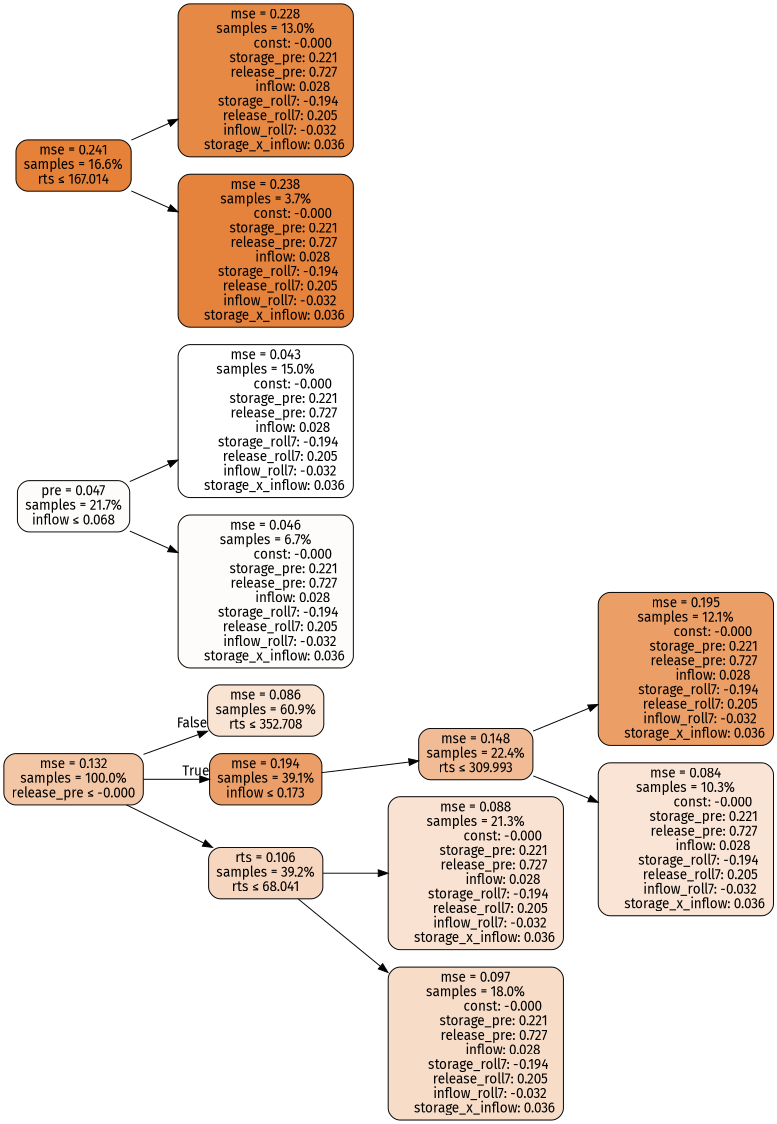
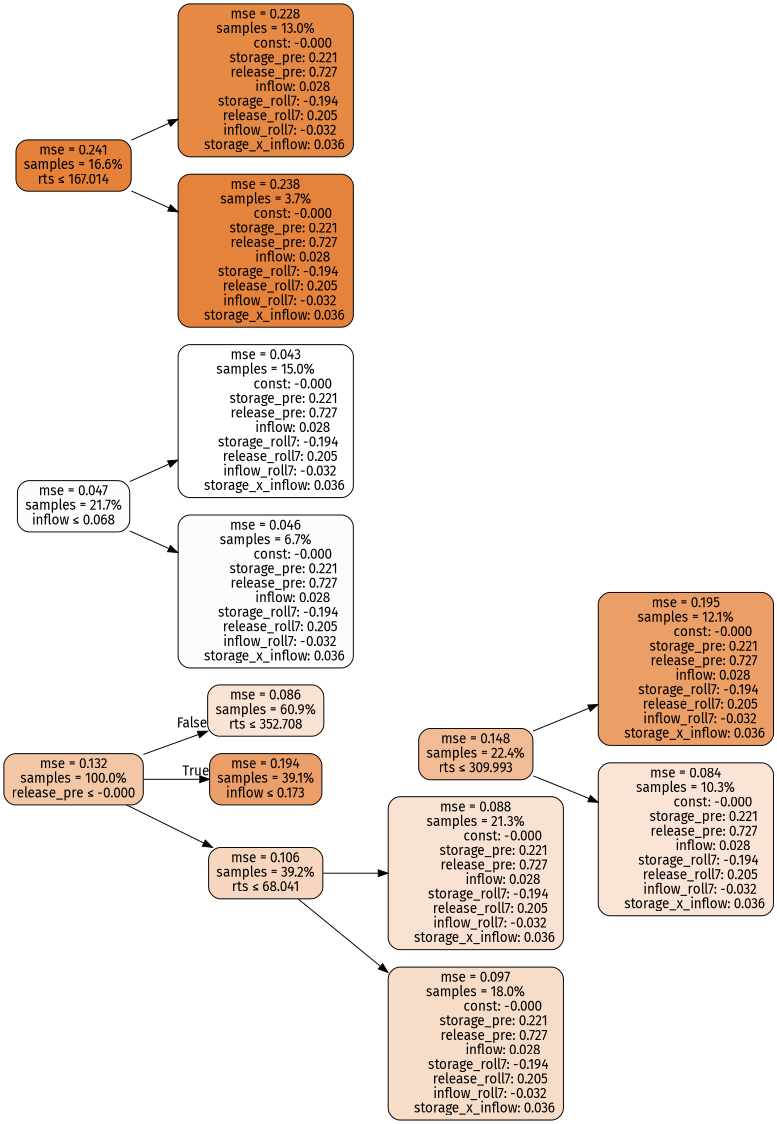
node "pre = 0.047 samples = 21.7% inflow ≤ 0.068": label "pre = 0.047 samples = 21.7% inflow ≤ 0.068" -> "mse = 0.047 samples = 21.7% inflow ≤ 0.068"
edge "mse = 0.194 samples = 39.1% inflow ≤ 0.173" -> "mse = 0.148 samples = 22.4% rts ≤ 309.993": removed
node "rts = 0.106 samples = 39.2% rts ≤ 68.041": label "rts = 0.106 samples = 39.2% rts ≤ 68.041" -> "mse = 0.106 samples = 39.2% rts ≤ 68.041"
